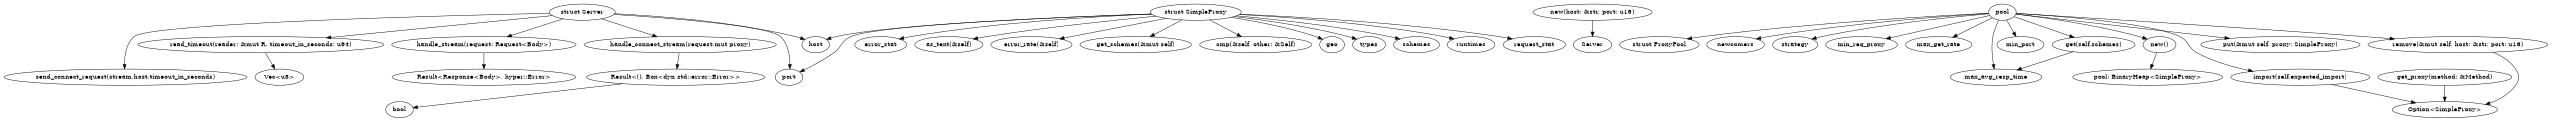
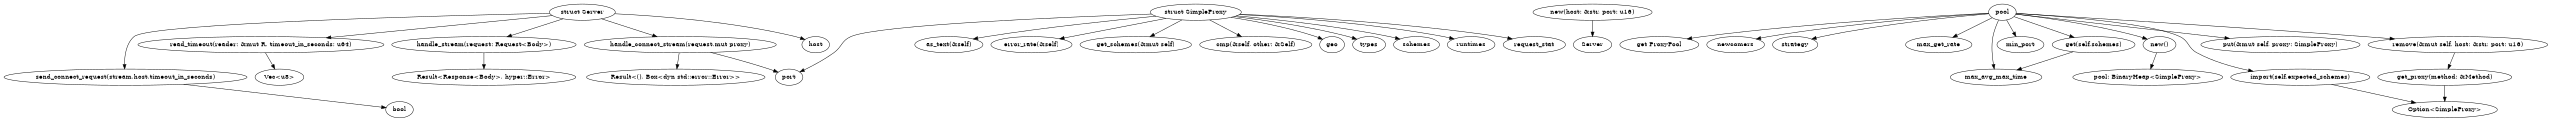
edge "struct SimpleProxy" -> "host": removed
edge "struct Server" -> "port": now "handle_connect_stream(request,mut proxy)" -> "port"
node "error_stat": removed
node "struct ProxyPool": label "struct ProxyPool" -> "get ProxyPool"
node "min_req_proxy": removed
node "max_avg_resp_time": label "max_avg_resp_time" -> "max_avg_max_time"
node "import(self,expected_import)": label "import(self,expected_import)" -> "import(self,expected_schemes)"
edge "remove(&mut self, host: &str, port: u16)" -> "Option<SimpleProxy>": now "remove(&mut self, host: &str, port: u16)" -> "get_proxy(method: &Method)"
edge "Result<(), Box<dyn std::error::Error>>" -> "bool": now "send_connect_request(stream,host,timeout_in_seconds)" -> "bool"
